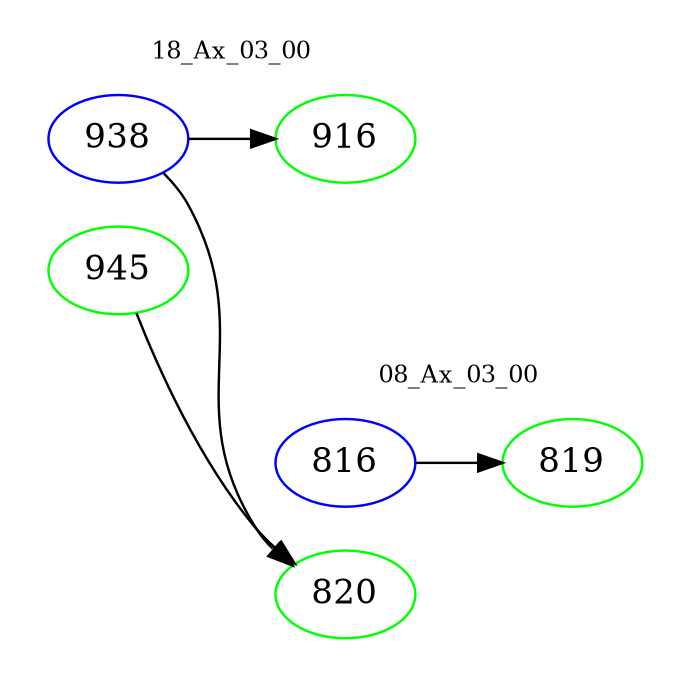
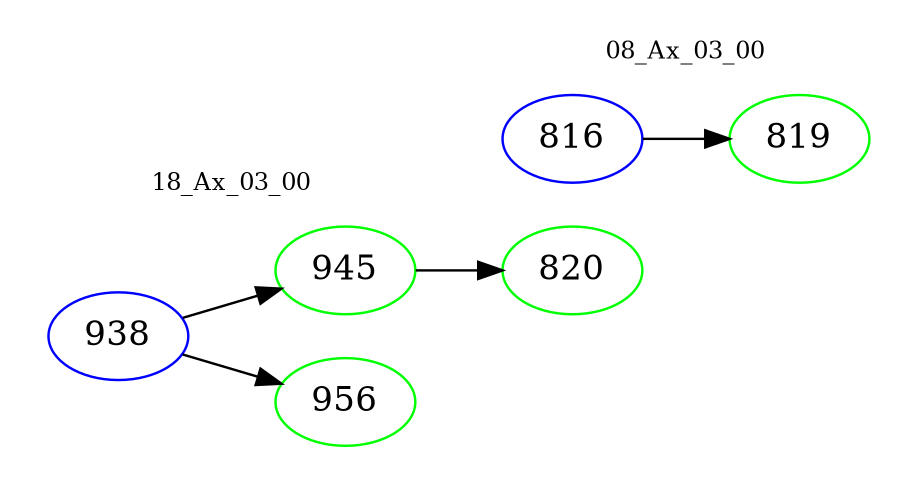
node "916": label "916" -> "956"
edge "938" -> "820": now "938" -> "945"
